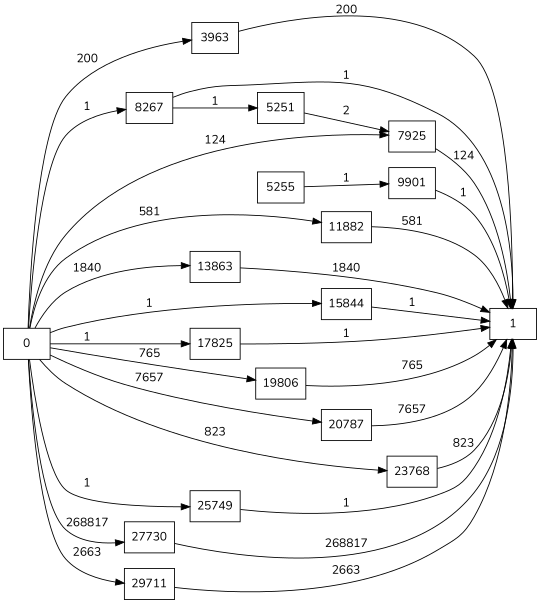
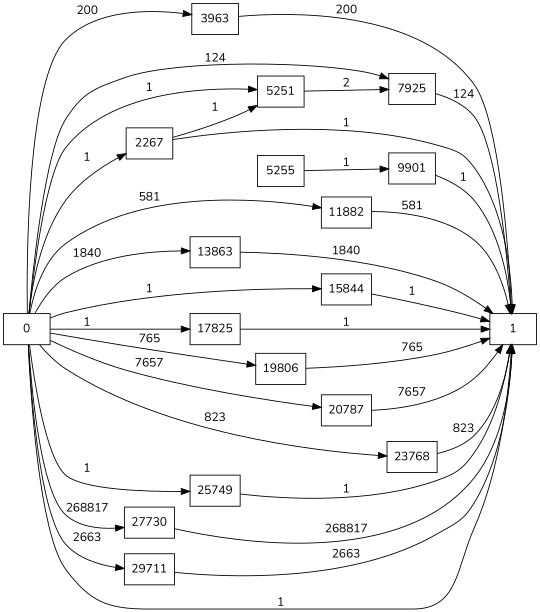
node "8267": label "8267" -> "2267"
edge "0" -> "5251": added, label "1"
edge "0" -> "1": added, label "1"
